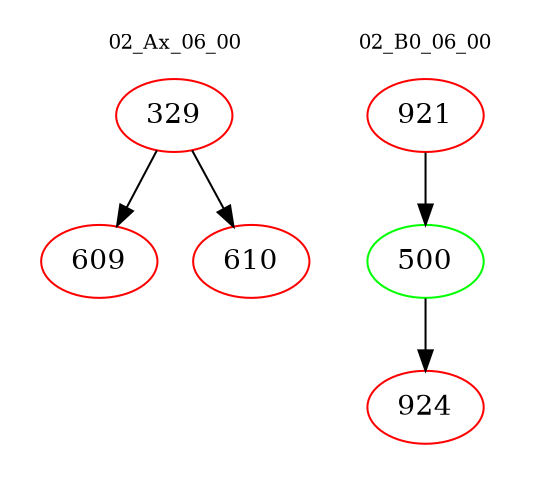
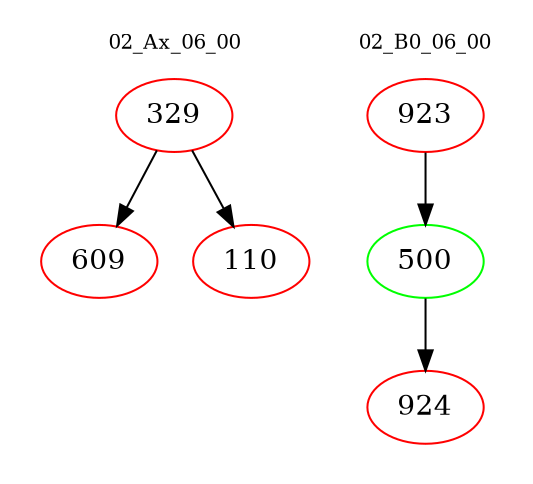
node "921": label "921" -> "923"
node "610": label "610" -> "110"
